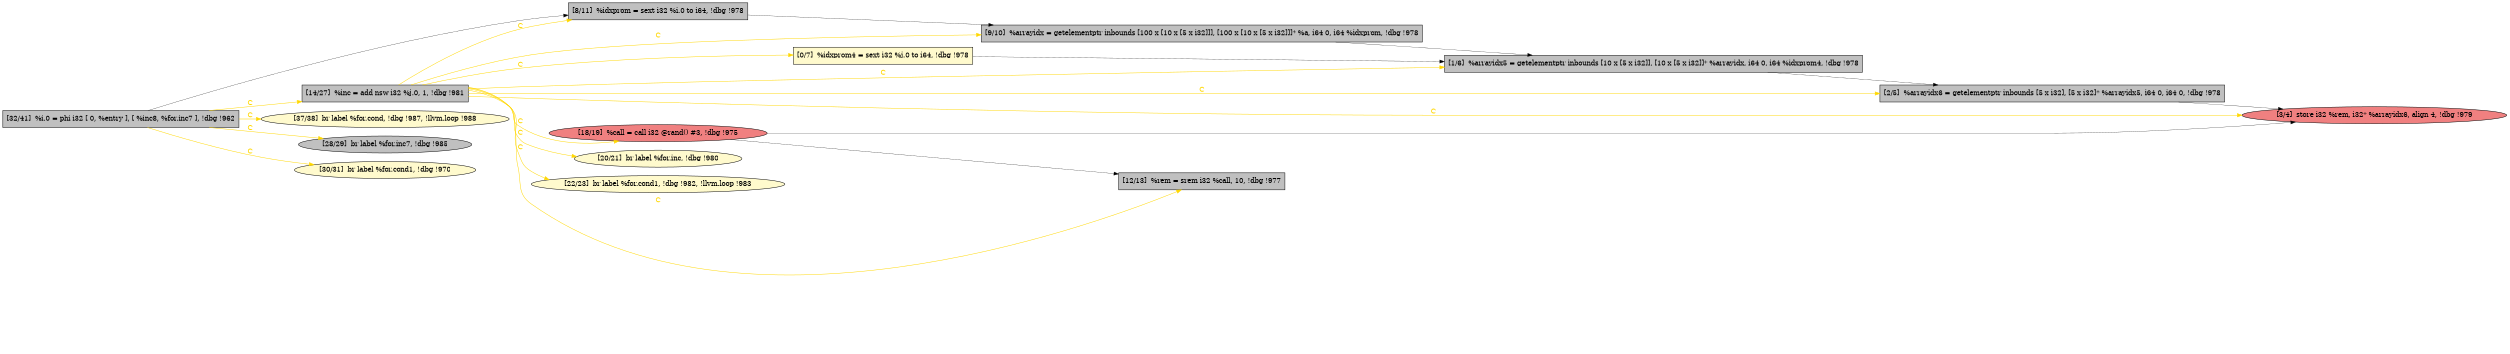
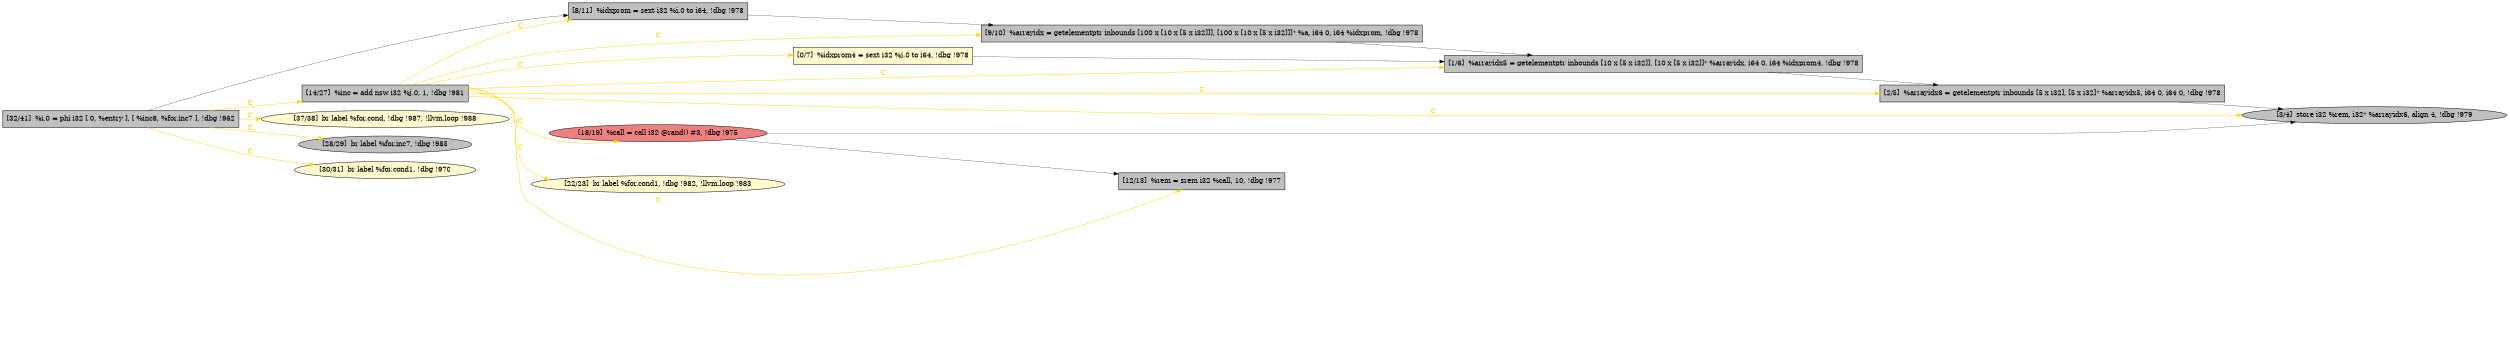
node "[3/4]  store i32 %rem, i32* %arrayidx6, align 4, !dbg !979": fillcolor lightcoral -> grey
node "[20/21]  br label %for.inc, !dbg !980": removed
